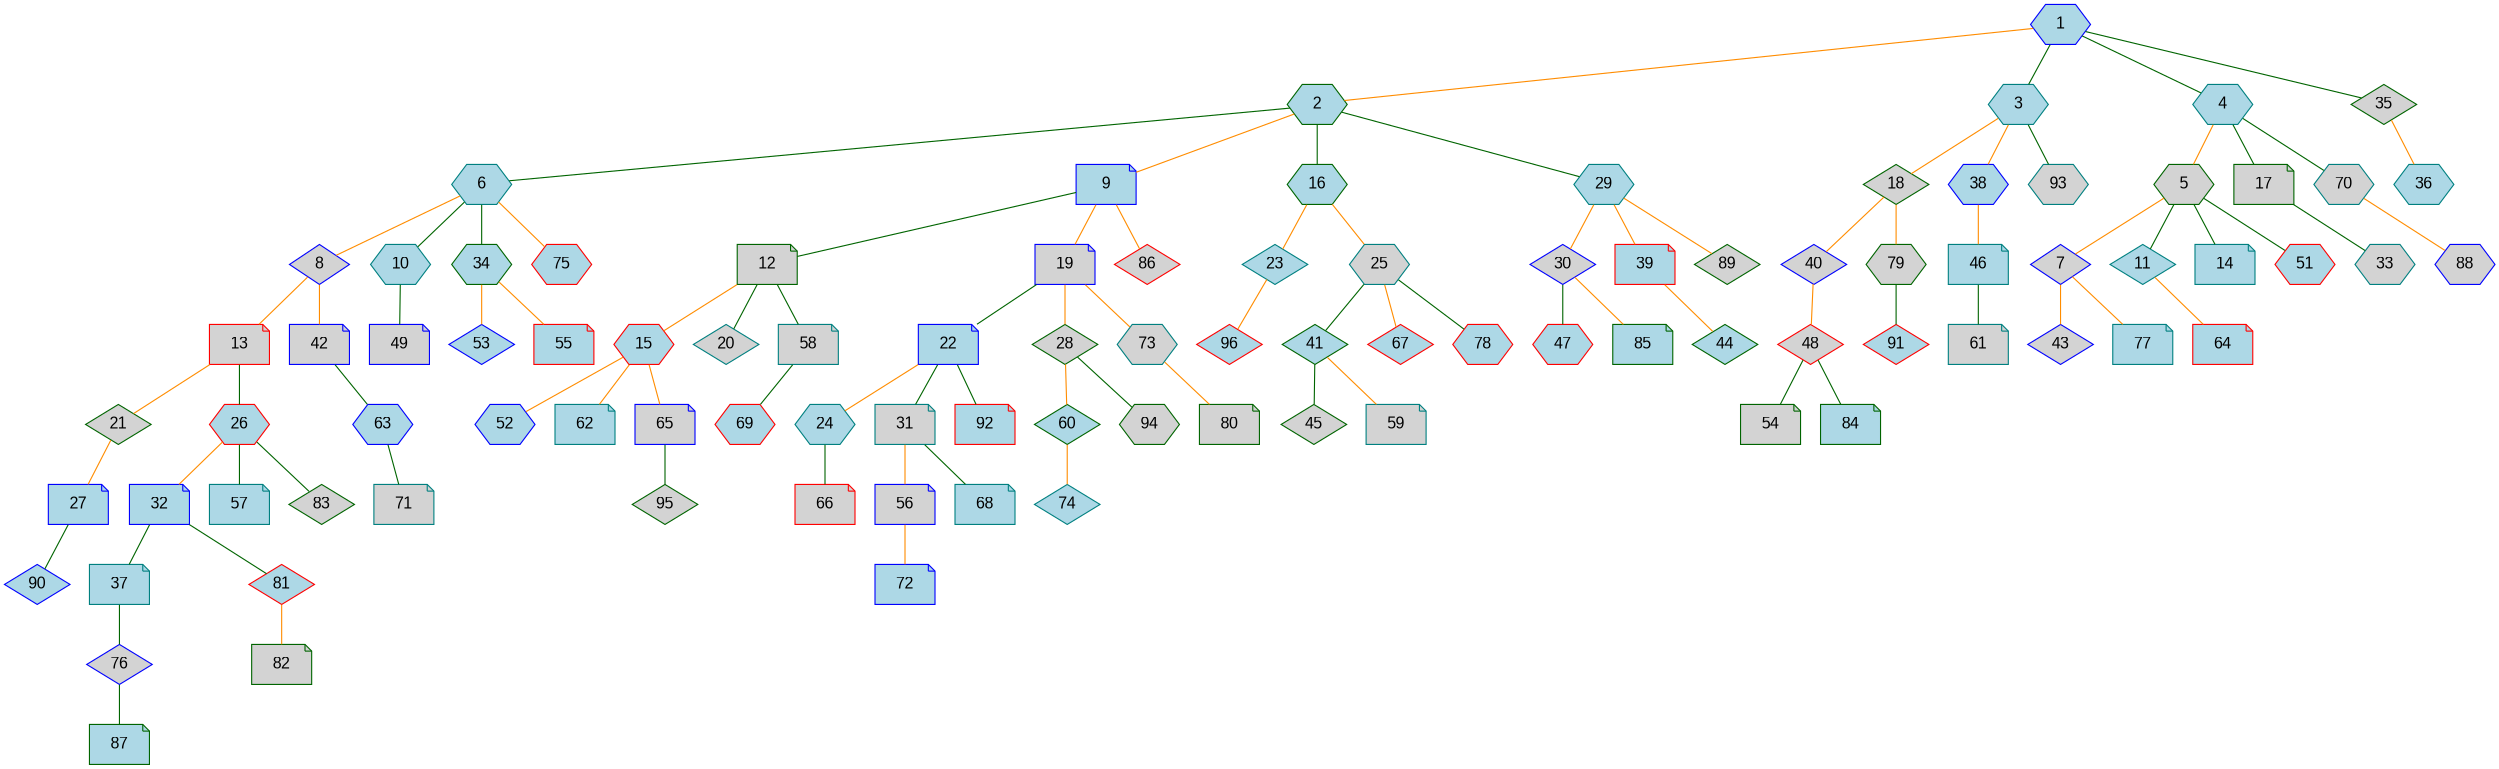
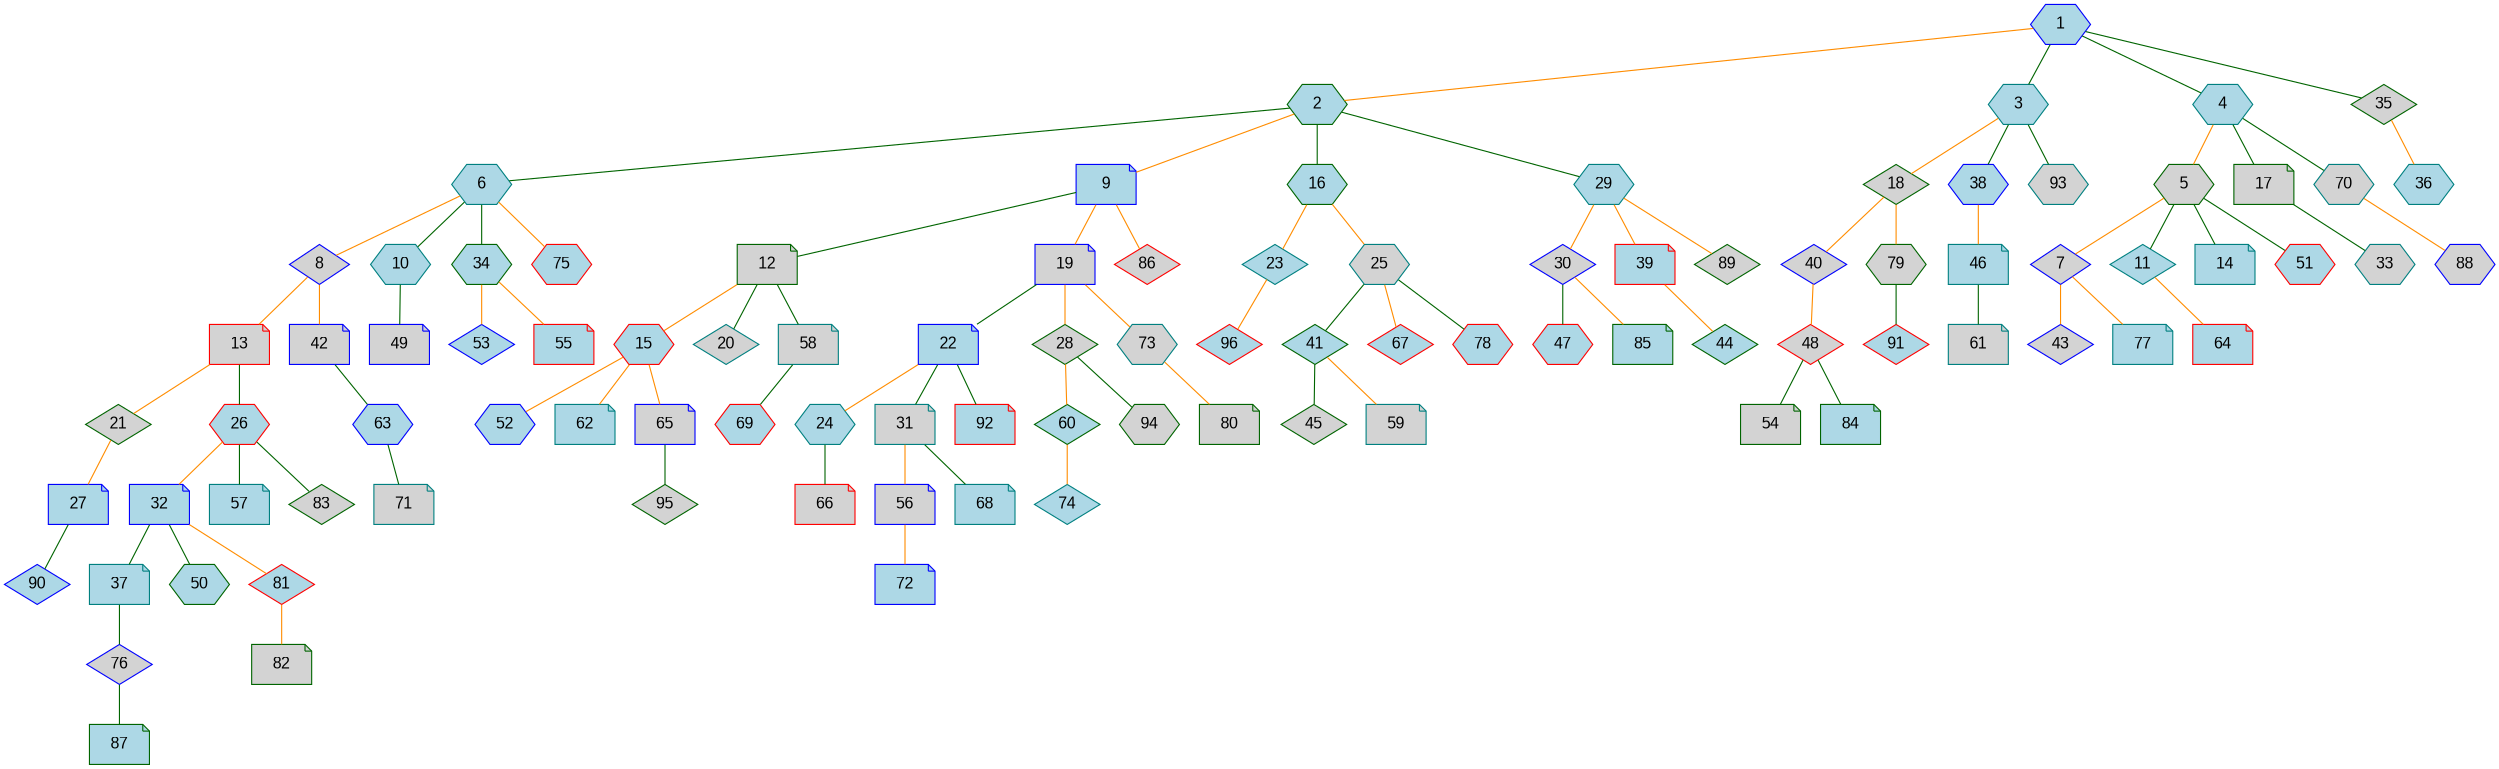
edge "3" -- "38": color darkorange -> darkgreen
edge "32" -- "81": color darkgreen -> darkorange
node "50": added
